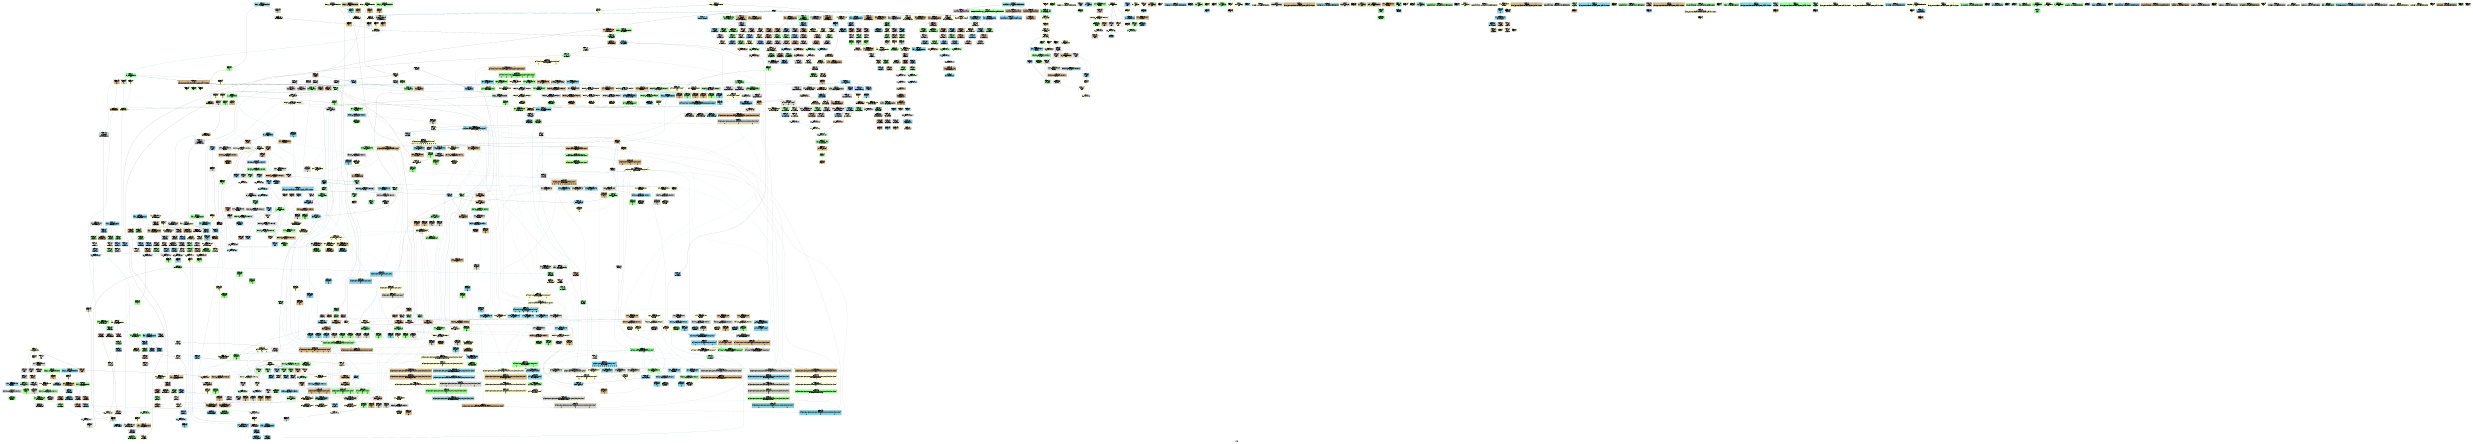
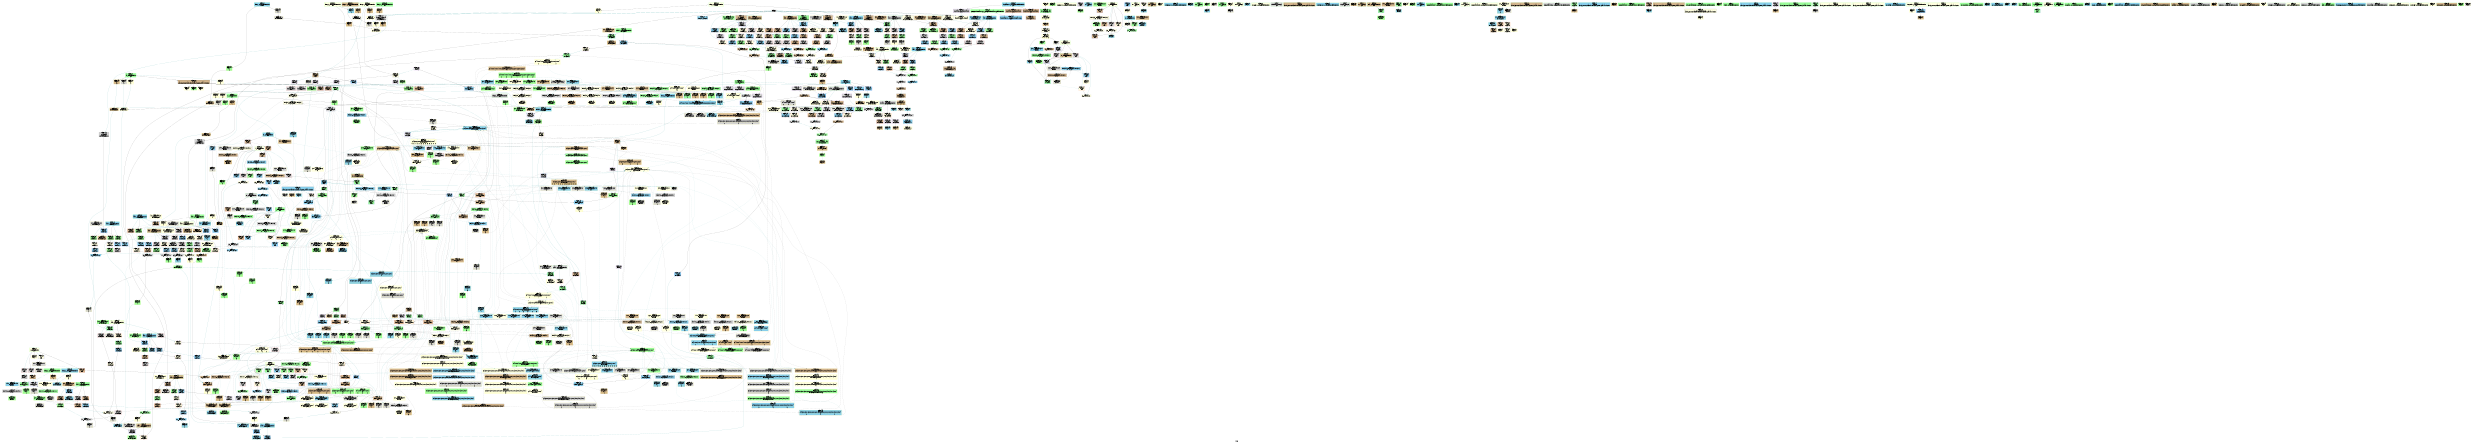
node "NodeID: 610": removed
